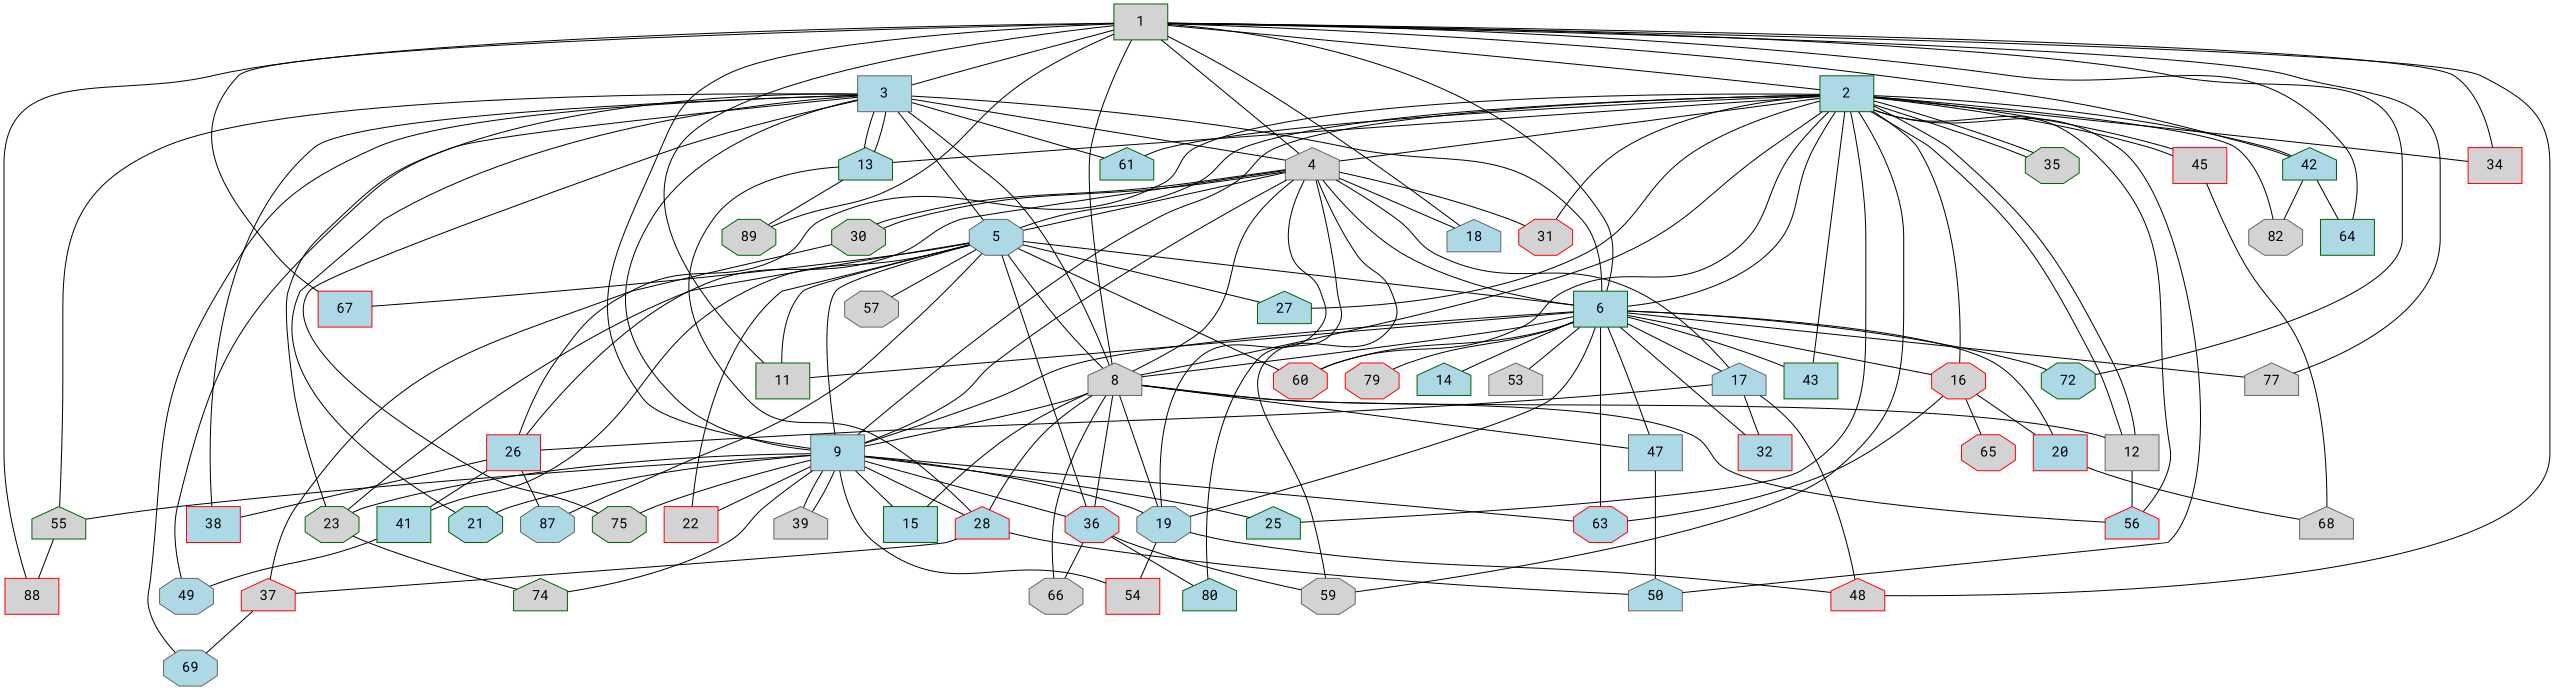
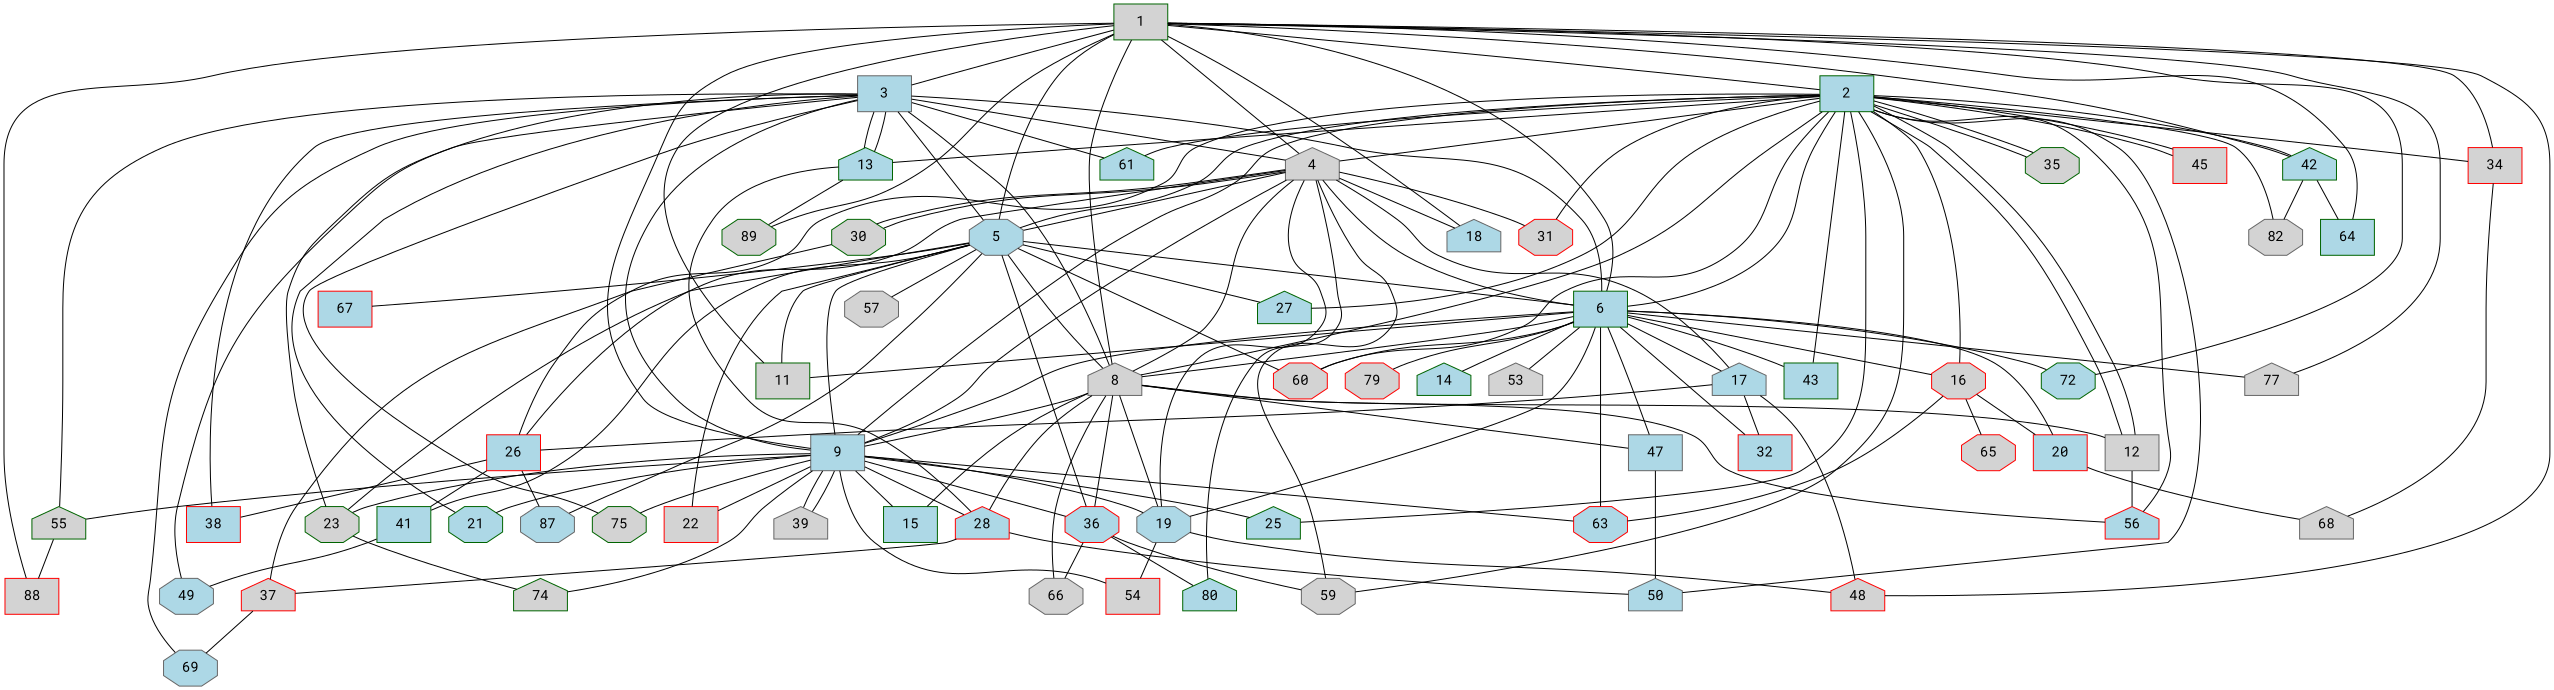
edge "1" -- "67": now "1" -- "5"
edge "45" -- "68": now "34" -- "68"
